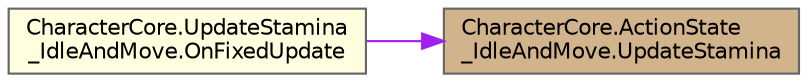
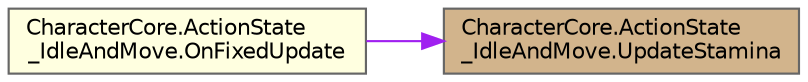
node "CharacterCore.UpdateStamina _IdleAndMove.OnFixedUpdate": label "CharacterCore.UpdateStamina _IdleAndMove.OnFixedUpdate" -> "CharacterCore.ActionState _IdleAndMove.OnFixedUpdate"
